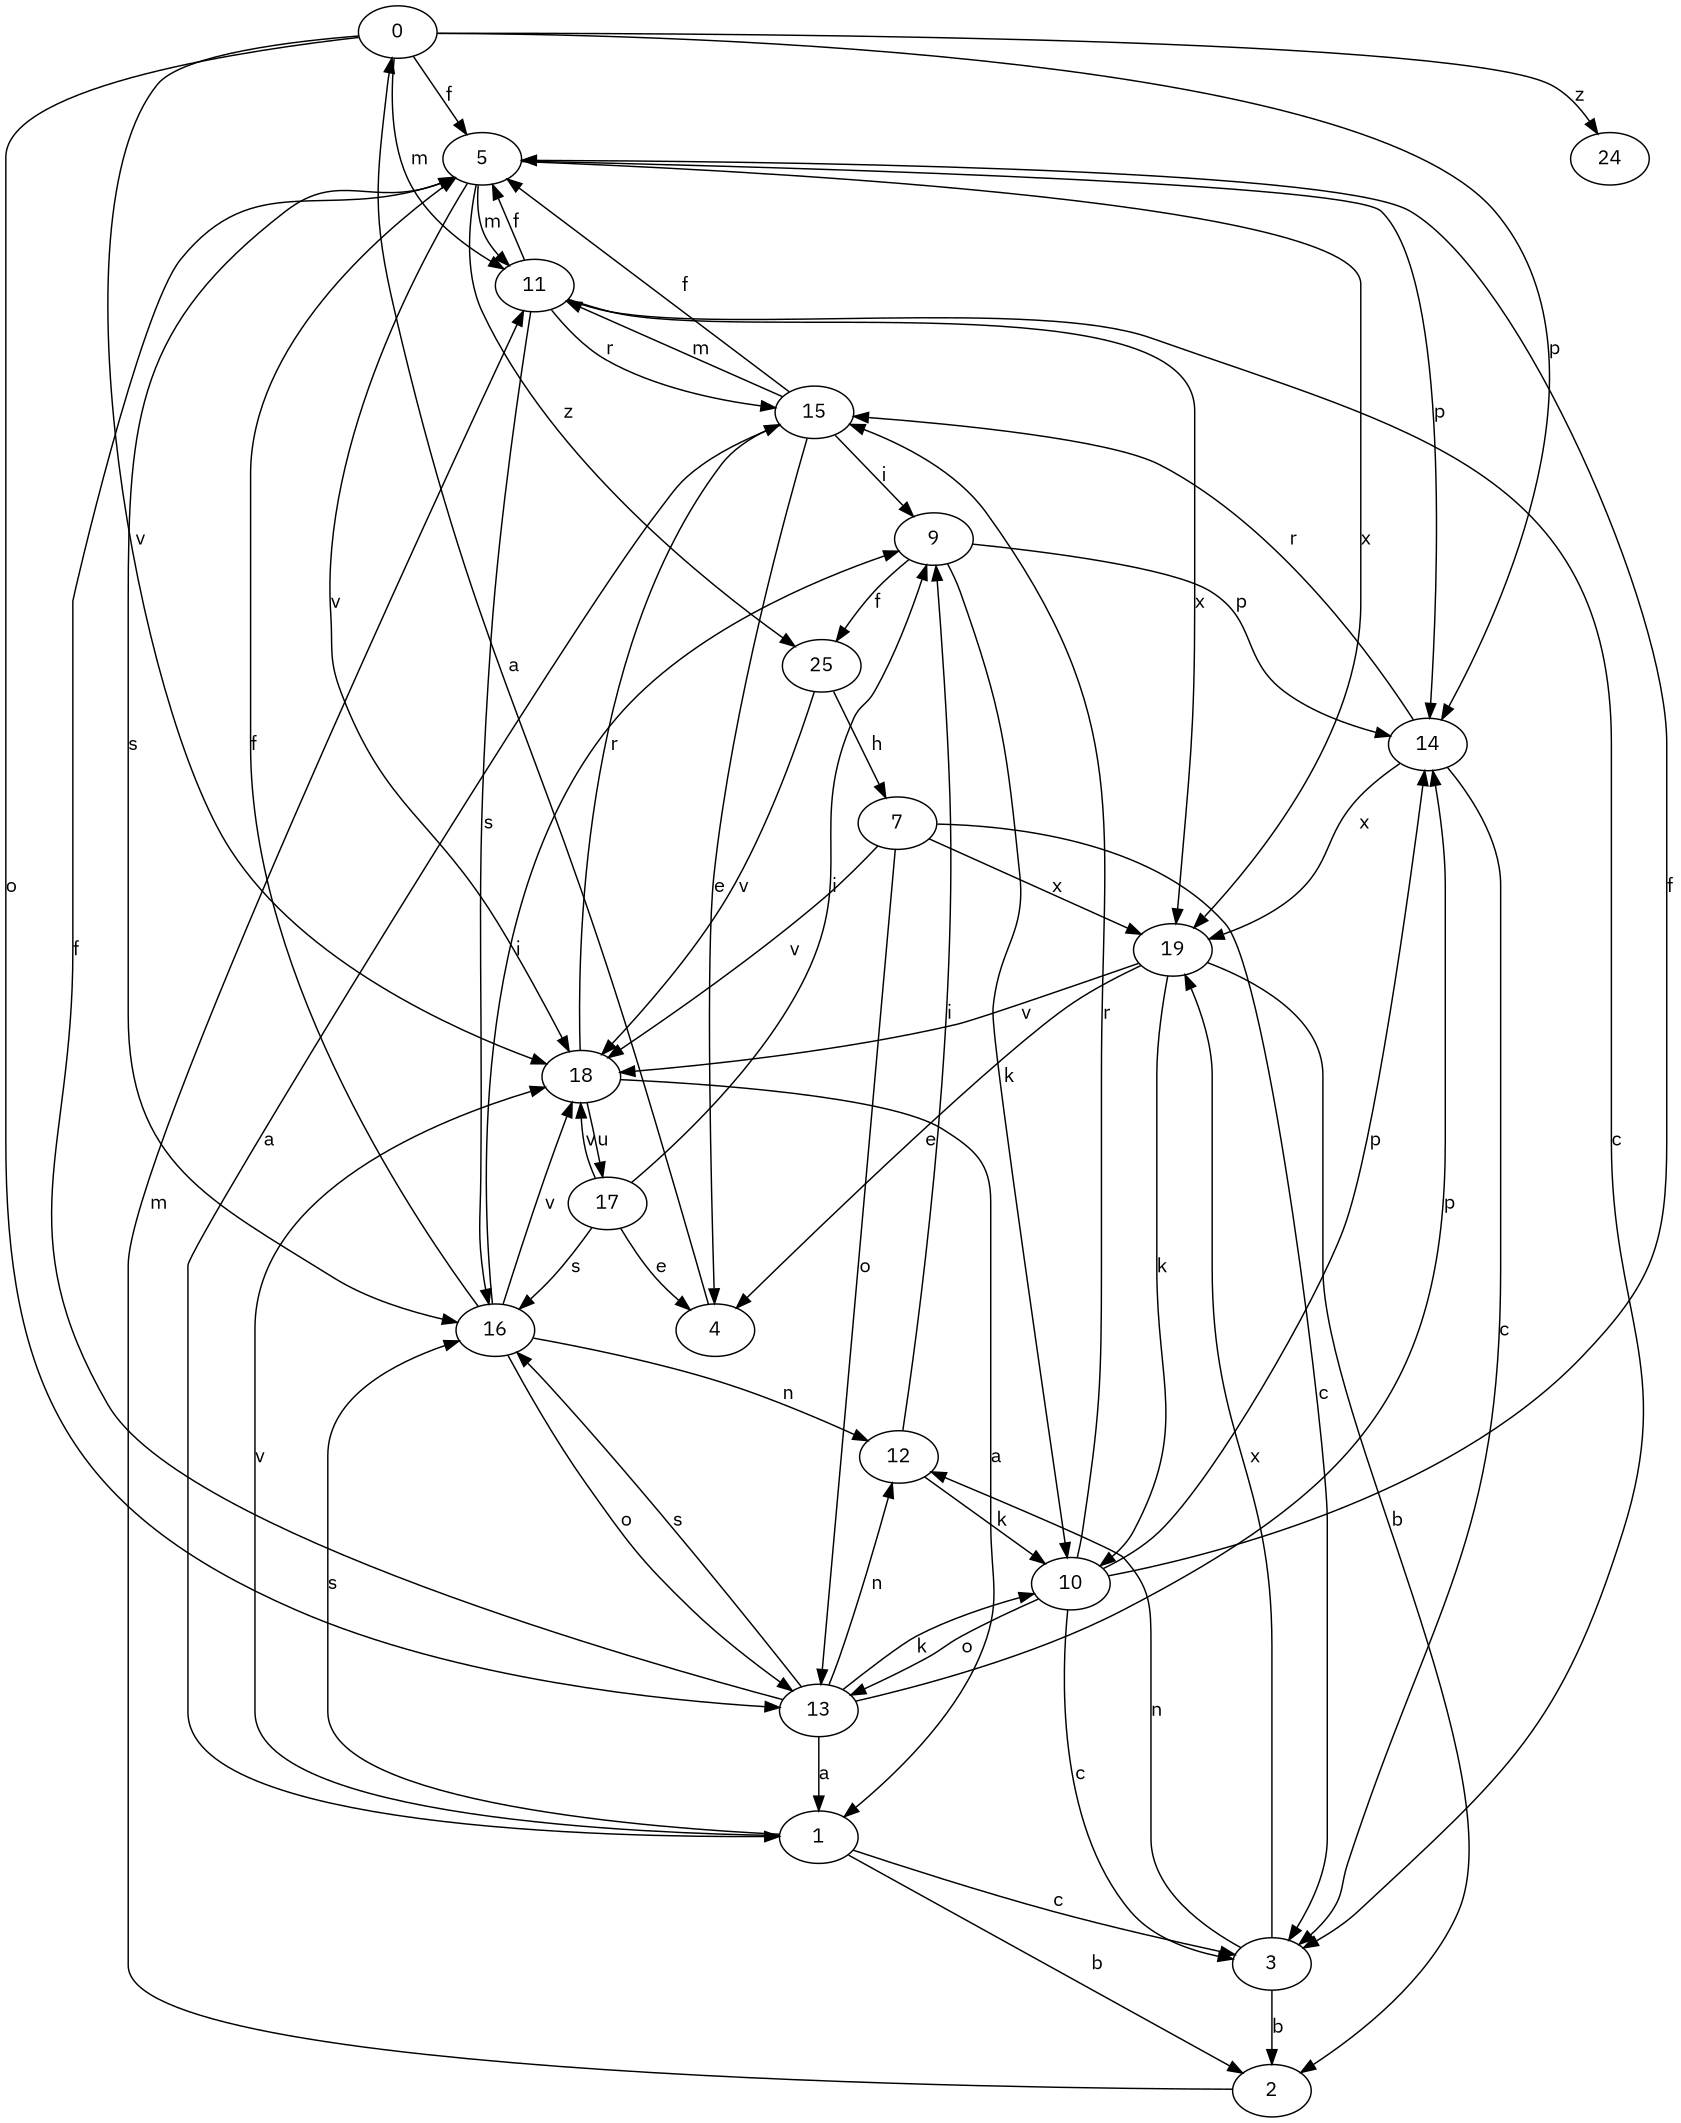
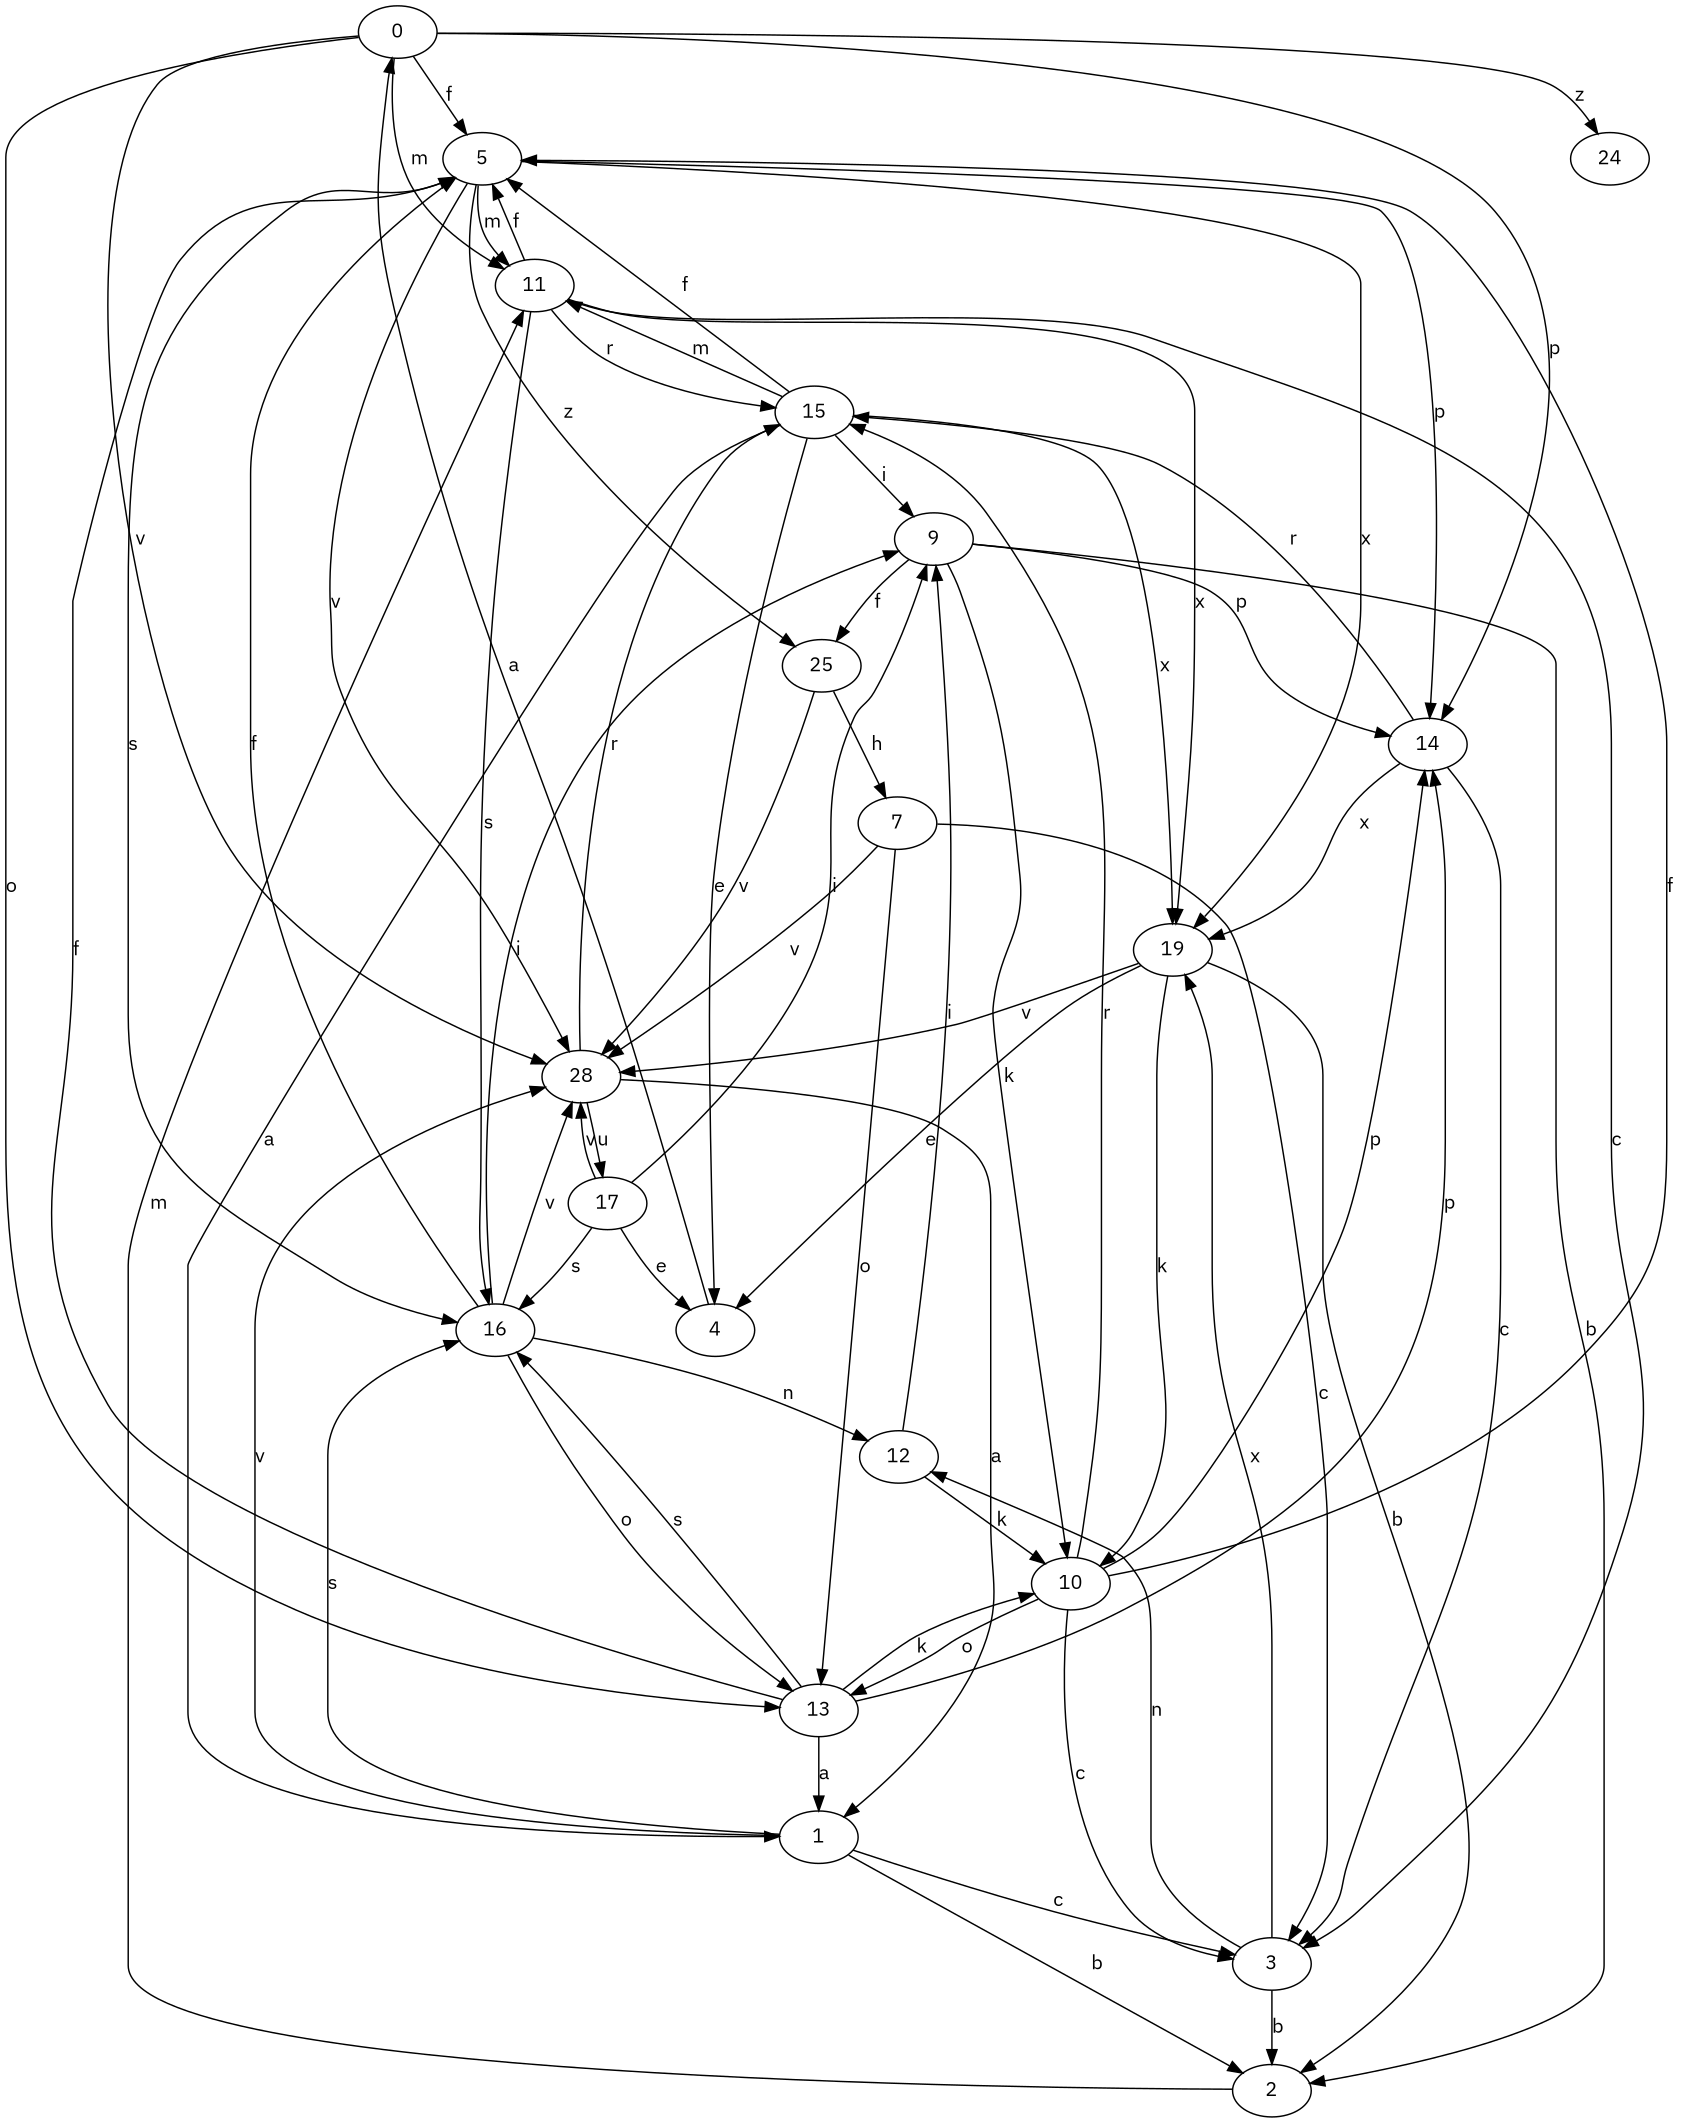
edge "7" -> "19": now "15" -> "19"
node "18": label "18" -> "28"
edge "9" -> "2": added, label "b"
edge "13" -> "12": removed, label "n"
